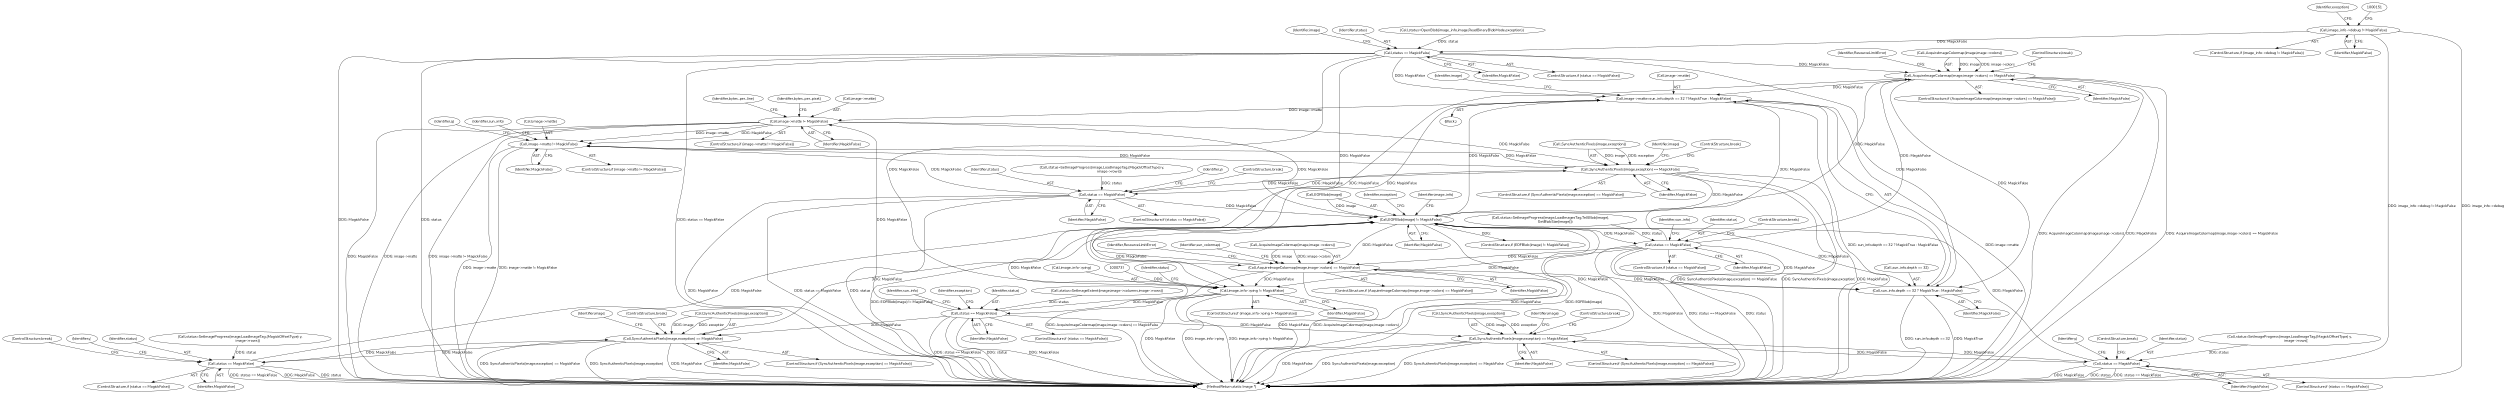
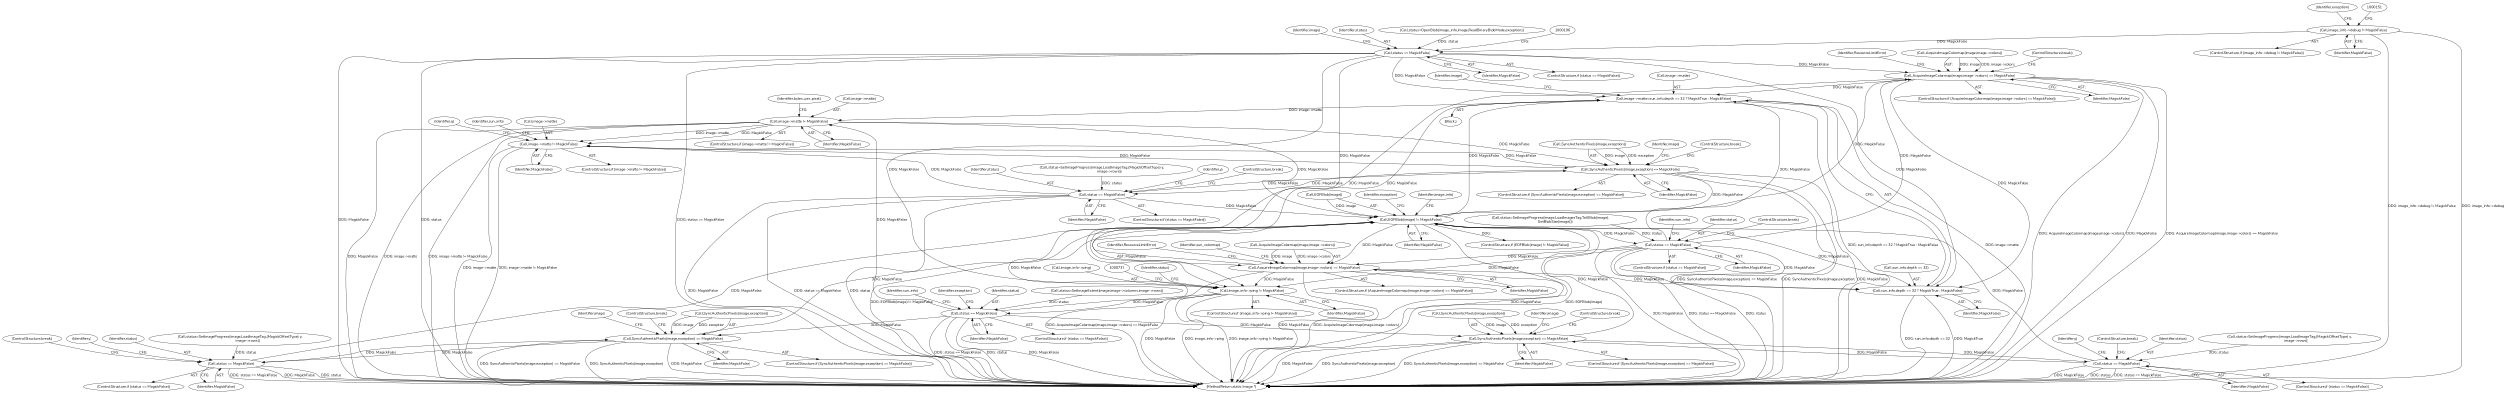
node "1000196": added
node "(Identifier,bytes_per_line)": removed
edge "(Call,EOFBlob(image) != MagickFalse)" -> "(Call,image_info->ping != MagickFalse)": label "DDG: MagickFalse" -> "AST: MagickFalse"
edge "1000737" -> "(Call,image_info->ping != MagickFalse)": label "DDG: " -> "CFG: "
